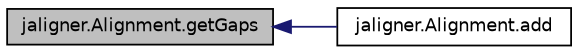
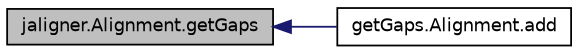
node "jaligner.Alignment.add": label "jaligner.Alignment.add" -> "getGaps.Alignment.add"
